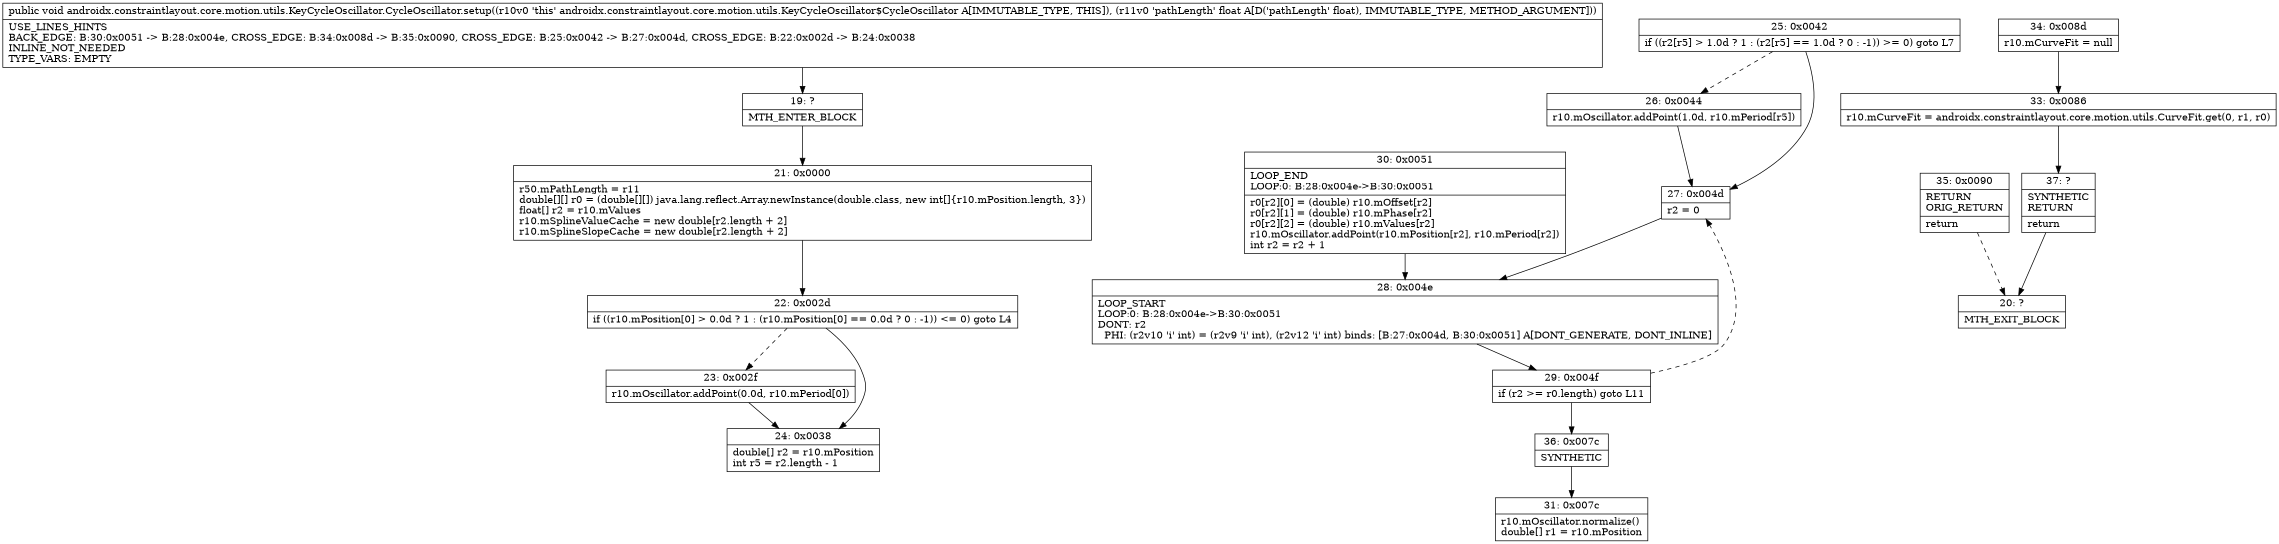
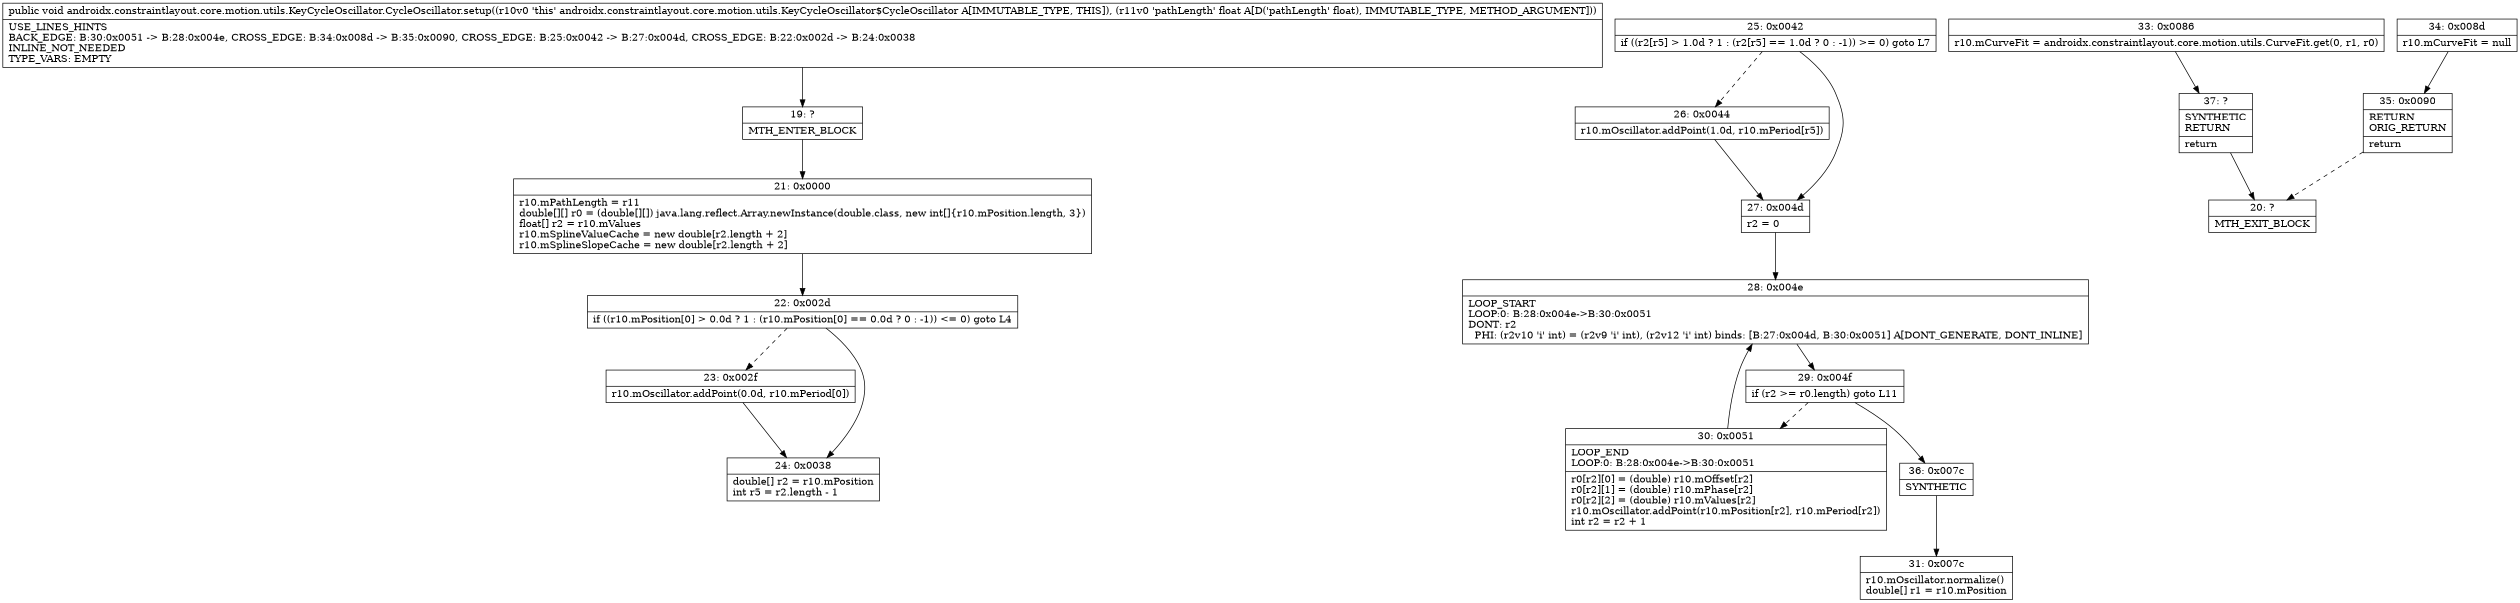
edge "34: 0x008d" -> "33: 0x0086": now "34: 0x008d" -> "35: 0x0090"
node "21: 0x0000": text "r50.mPathLength = r11" -> "r10.mPathLength = r11"
edge "29: 0x004f" -> "27: 0x004d": now "29: 0x004f" -> "30: 0x0051"
